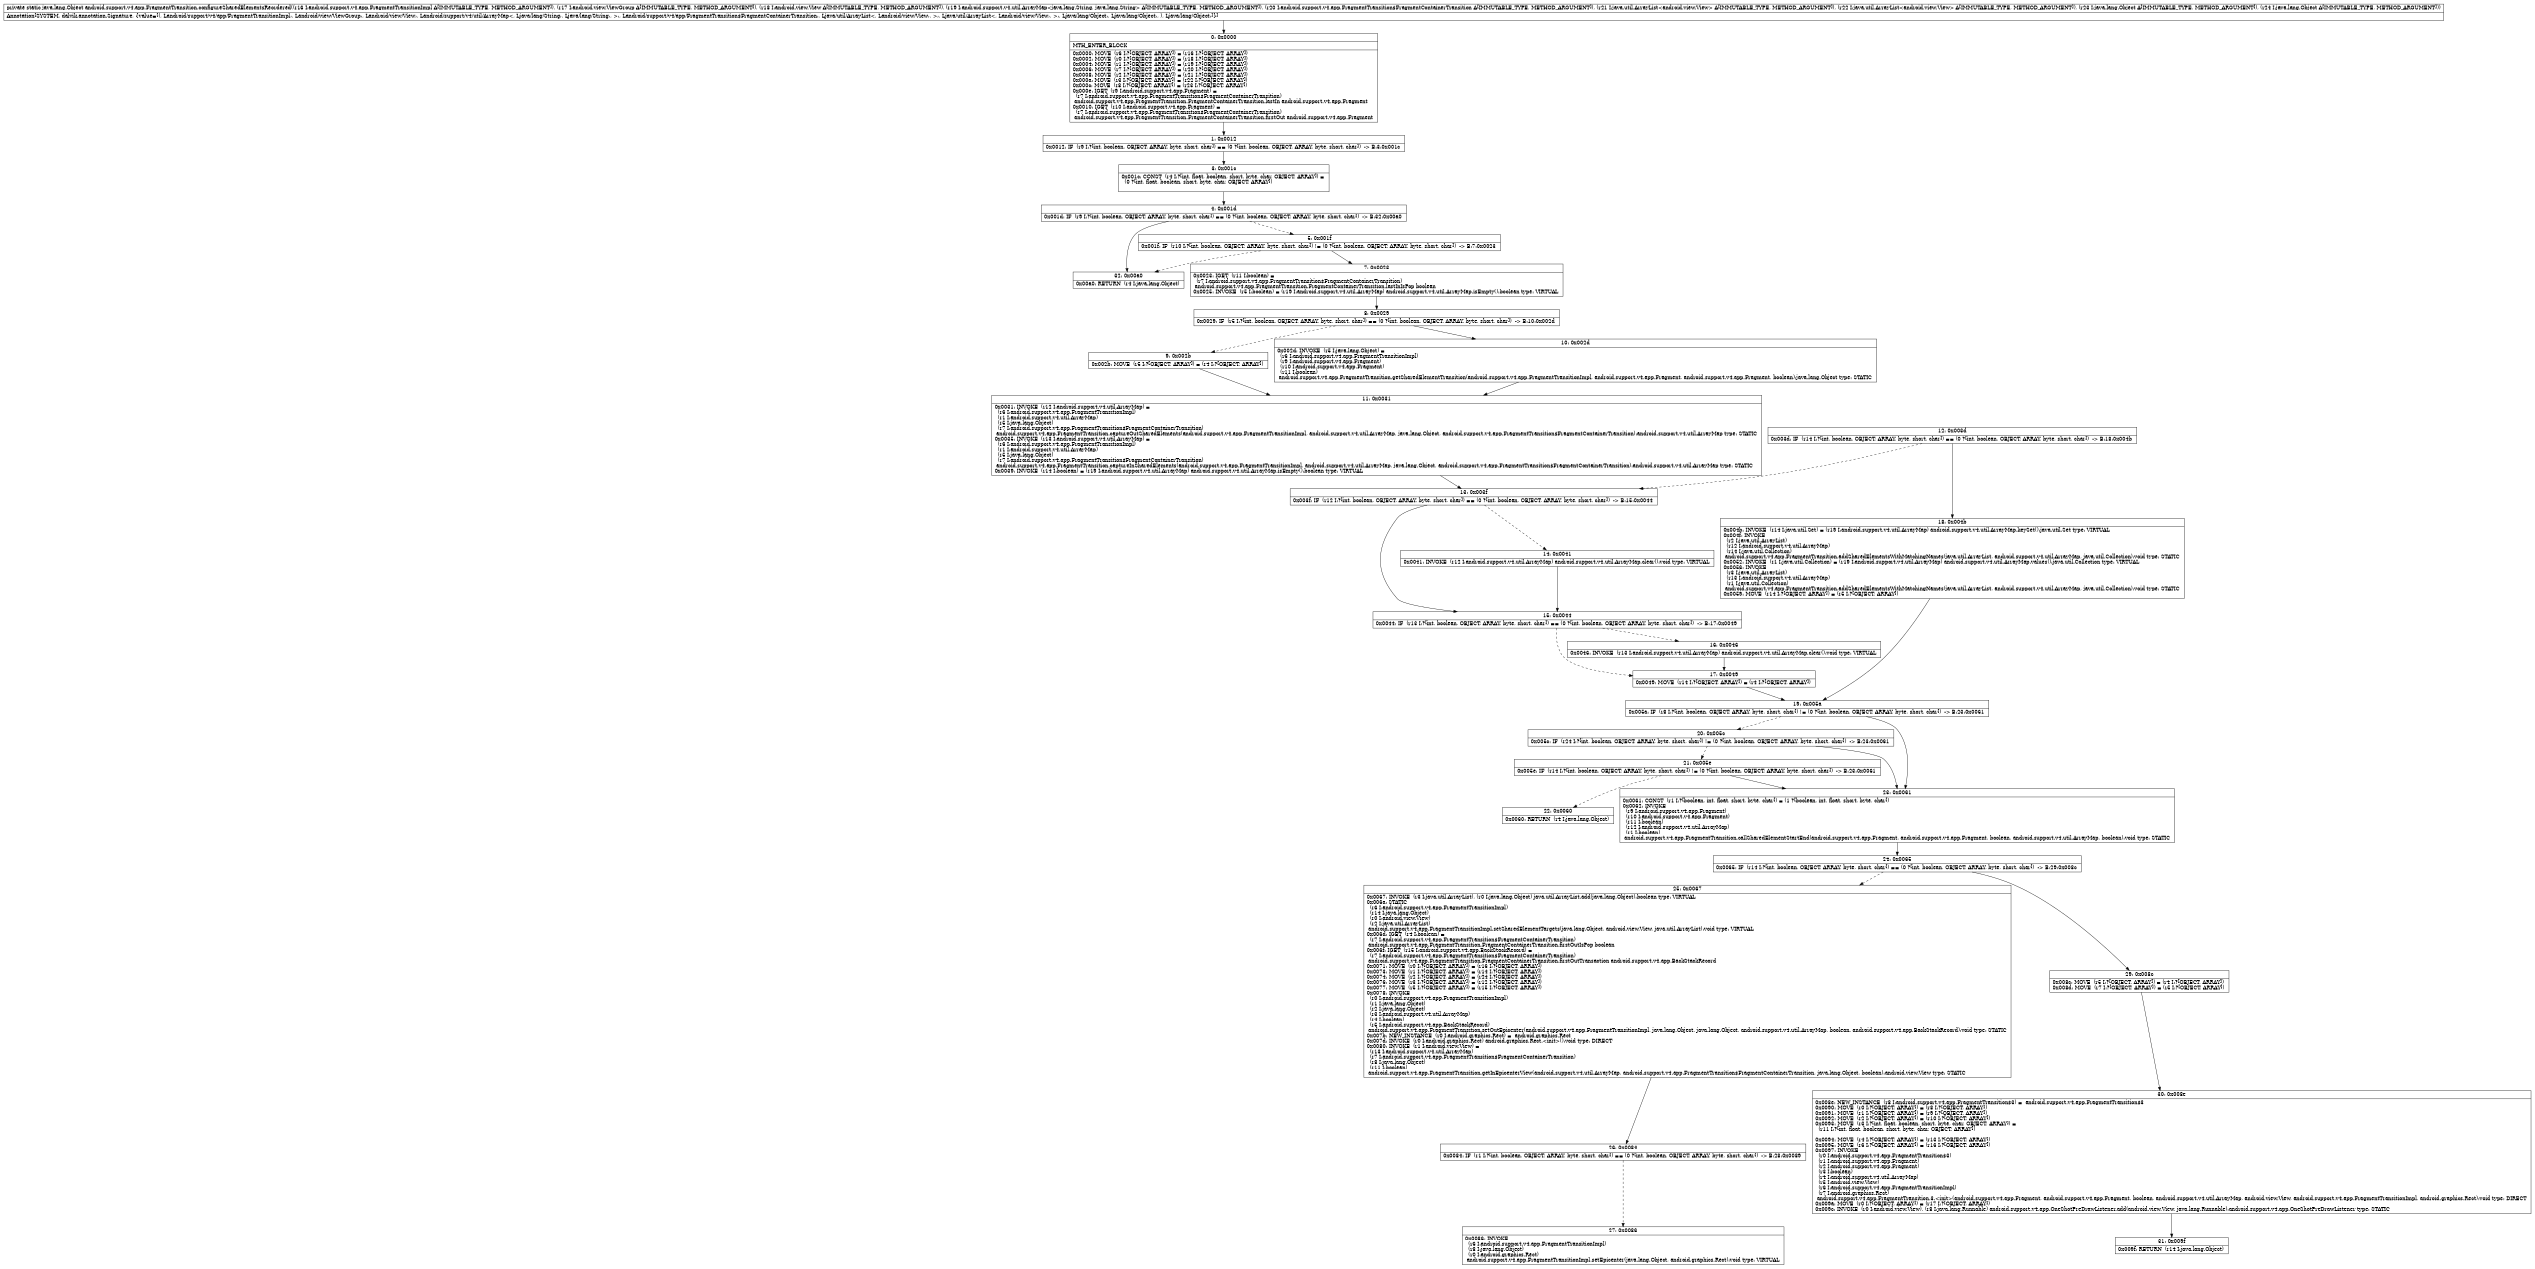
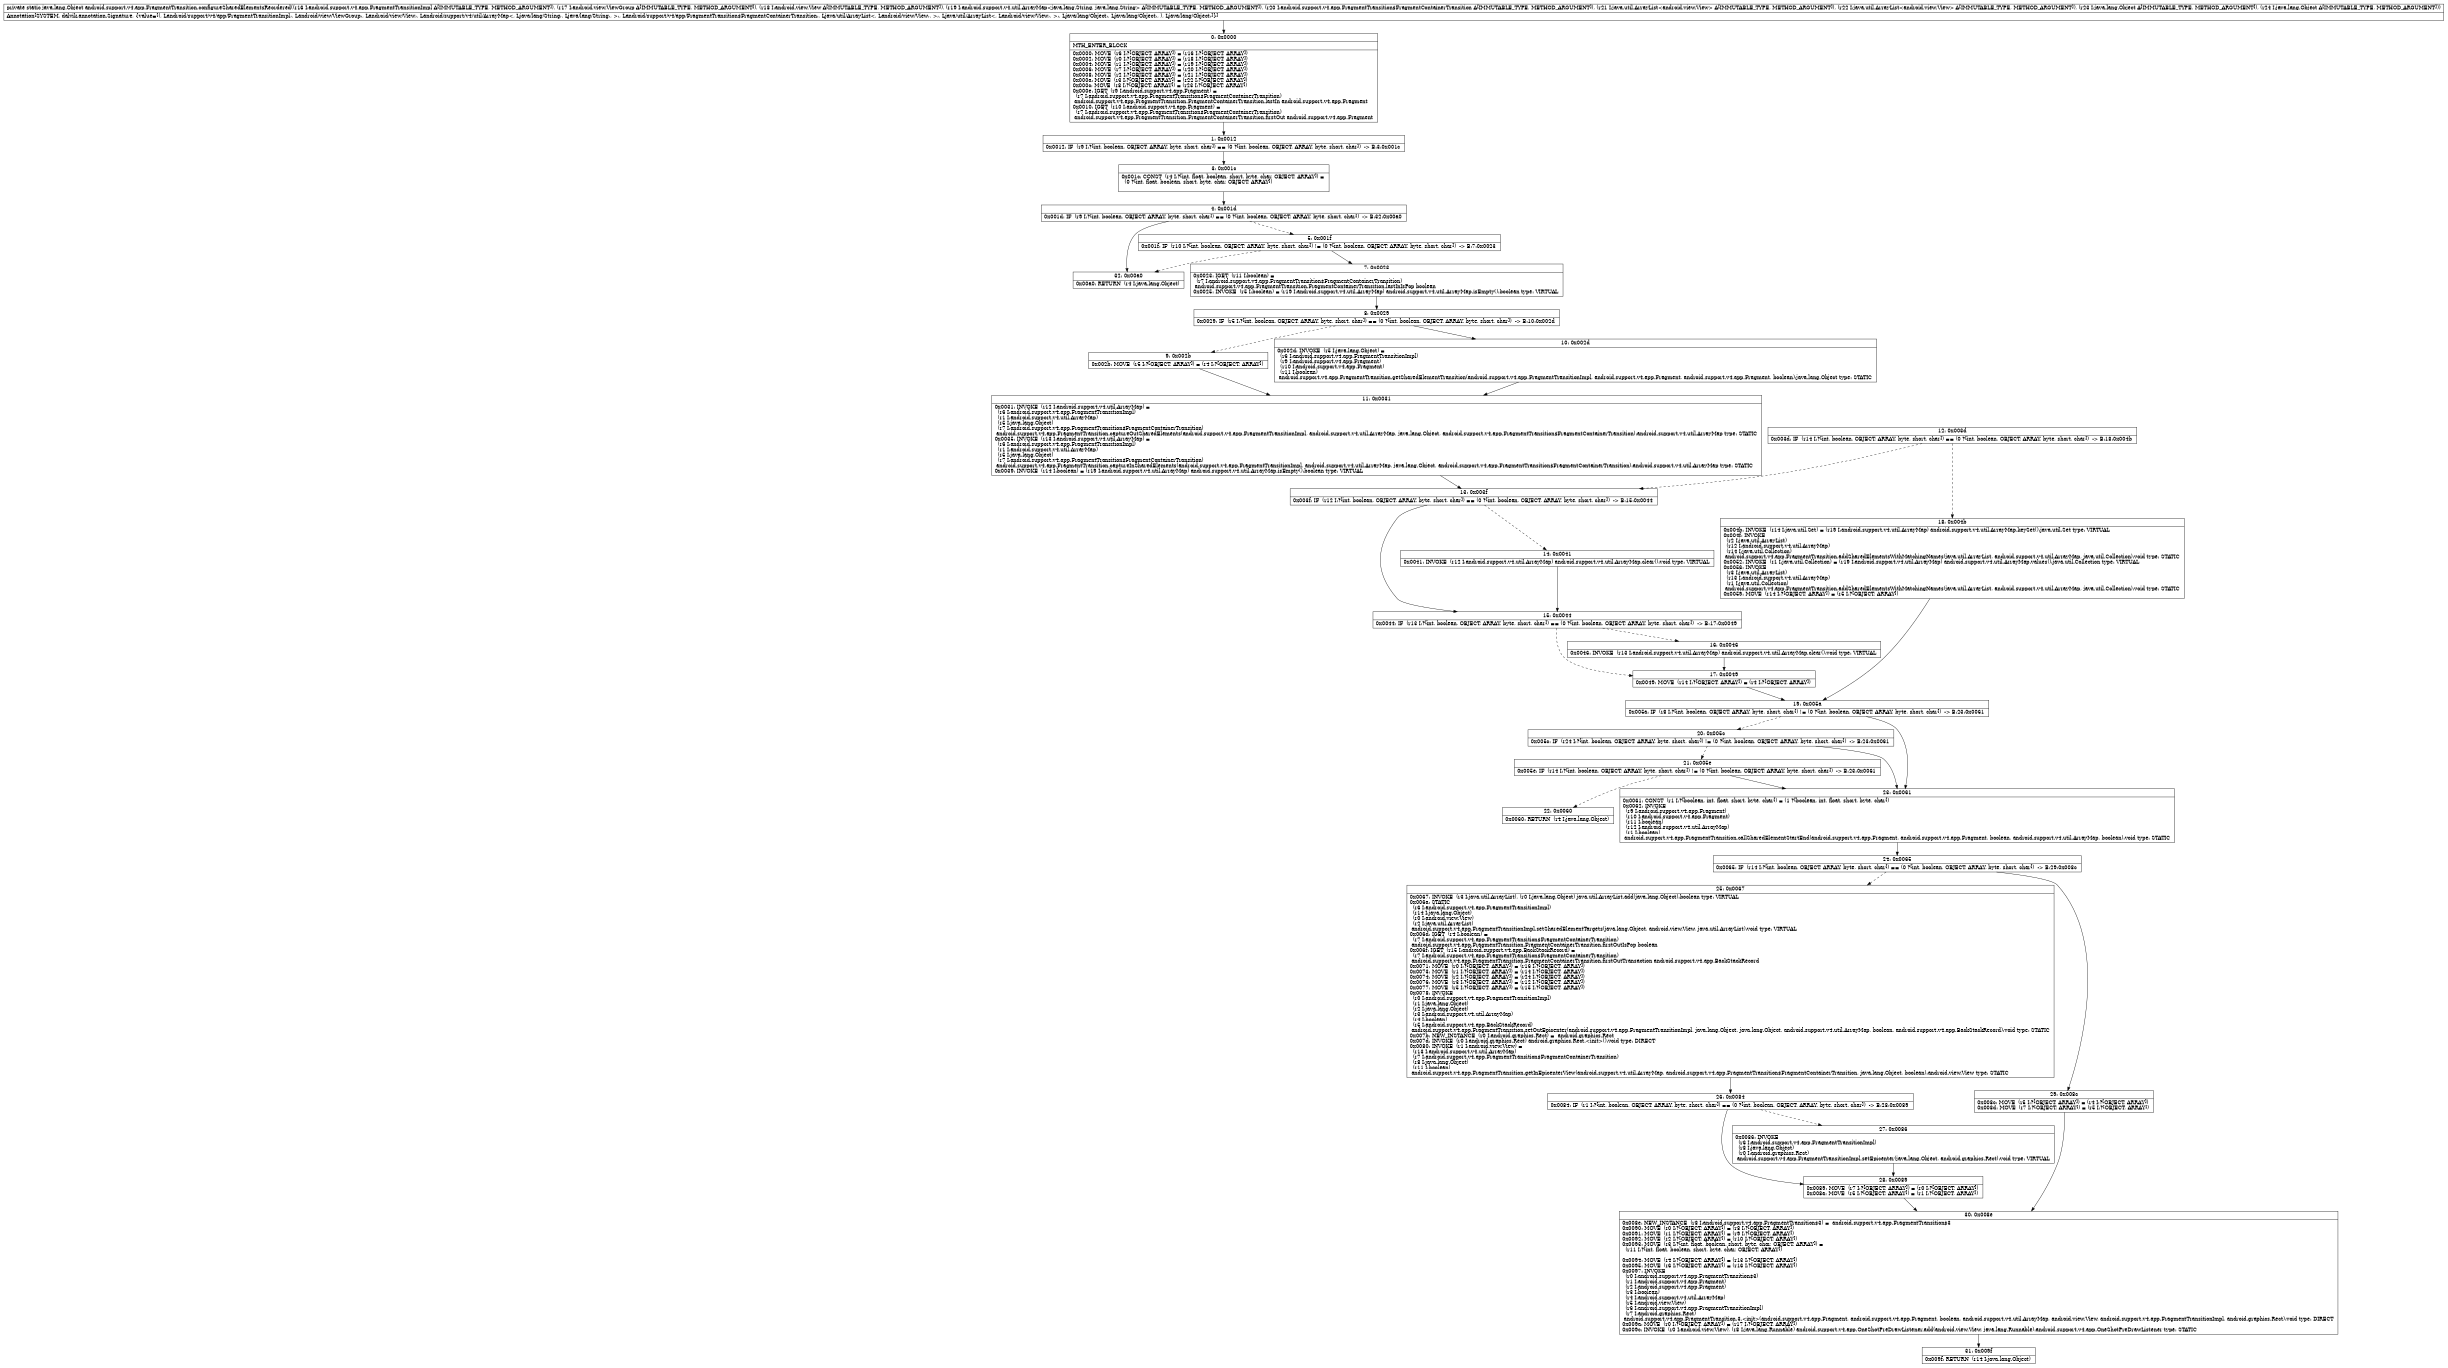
edge "12: 0x003d" -> "18: 0x004b": style solid -> dashed
node "28: 0x0089": added
